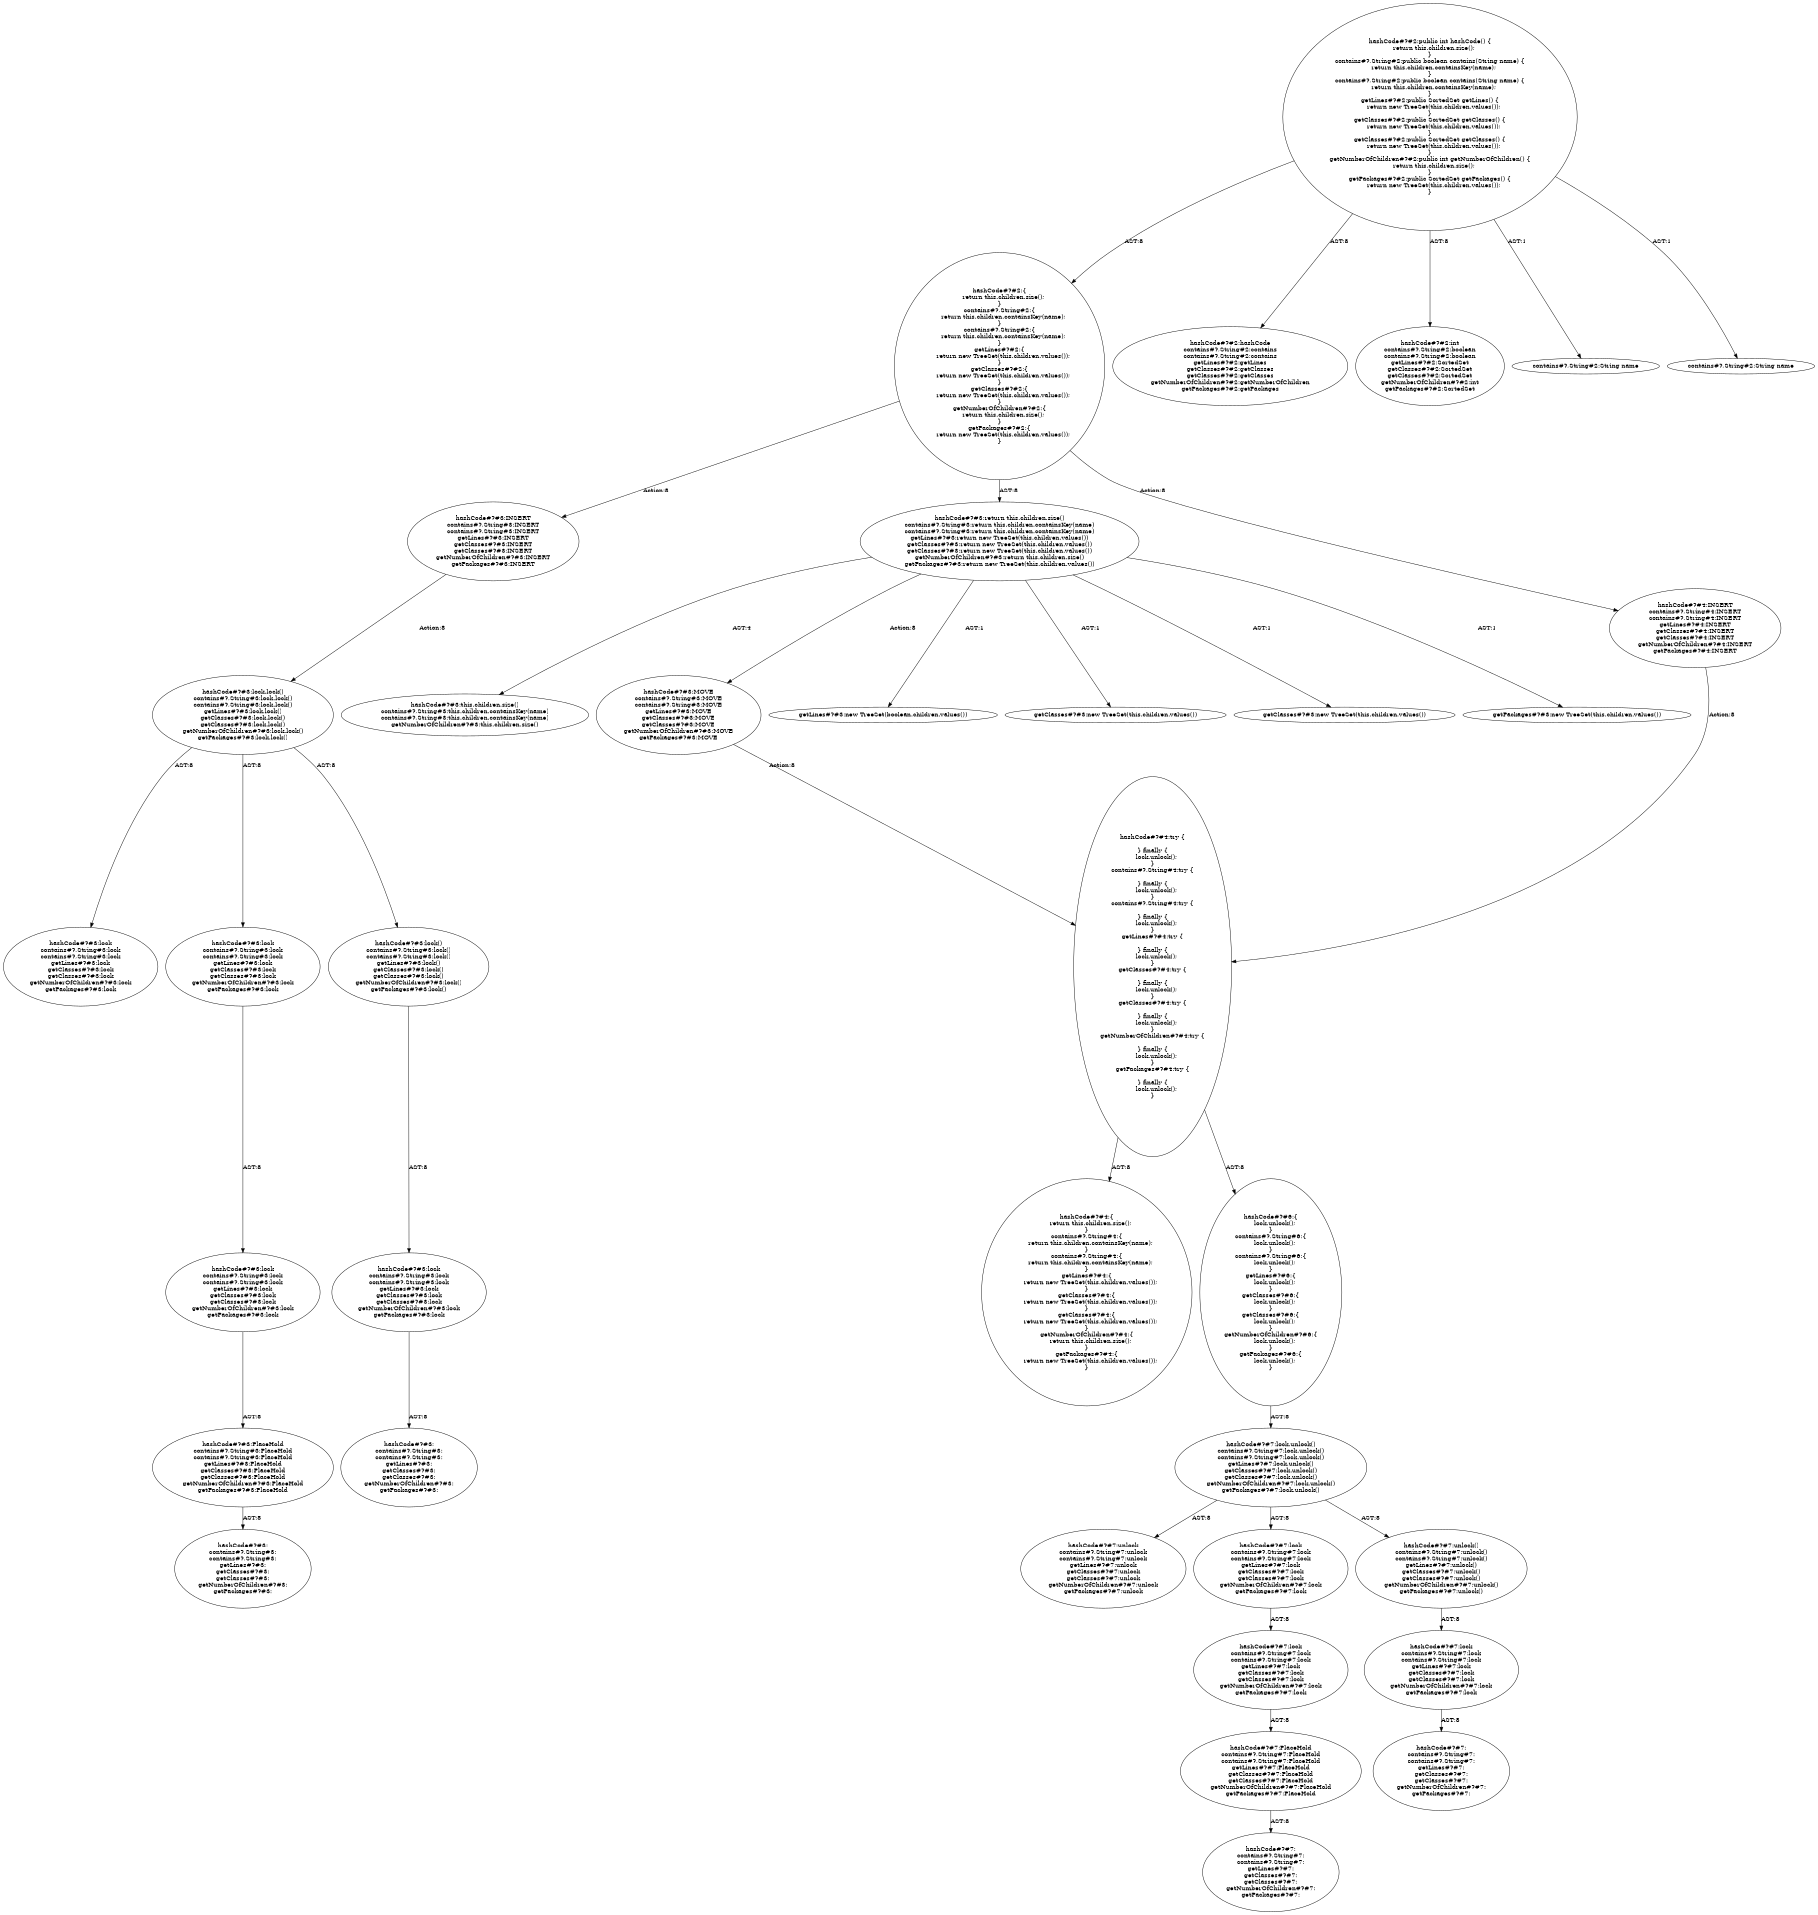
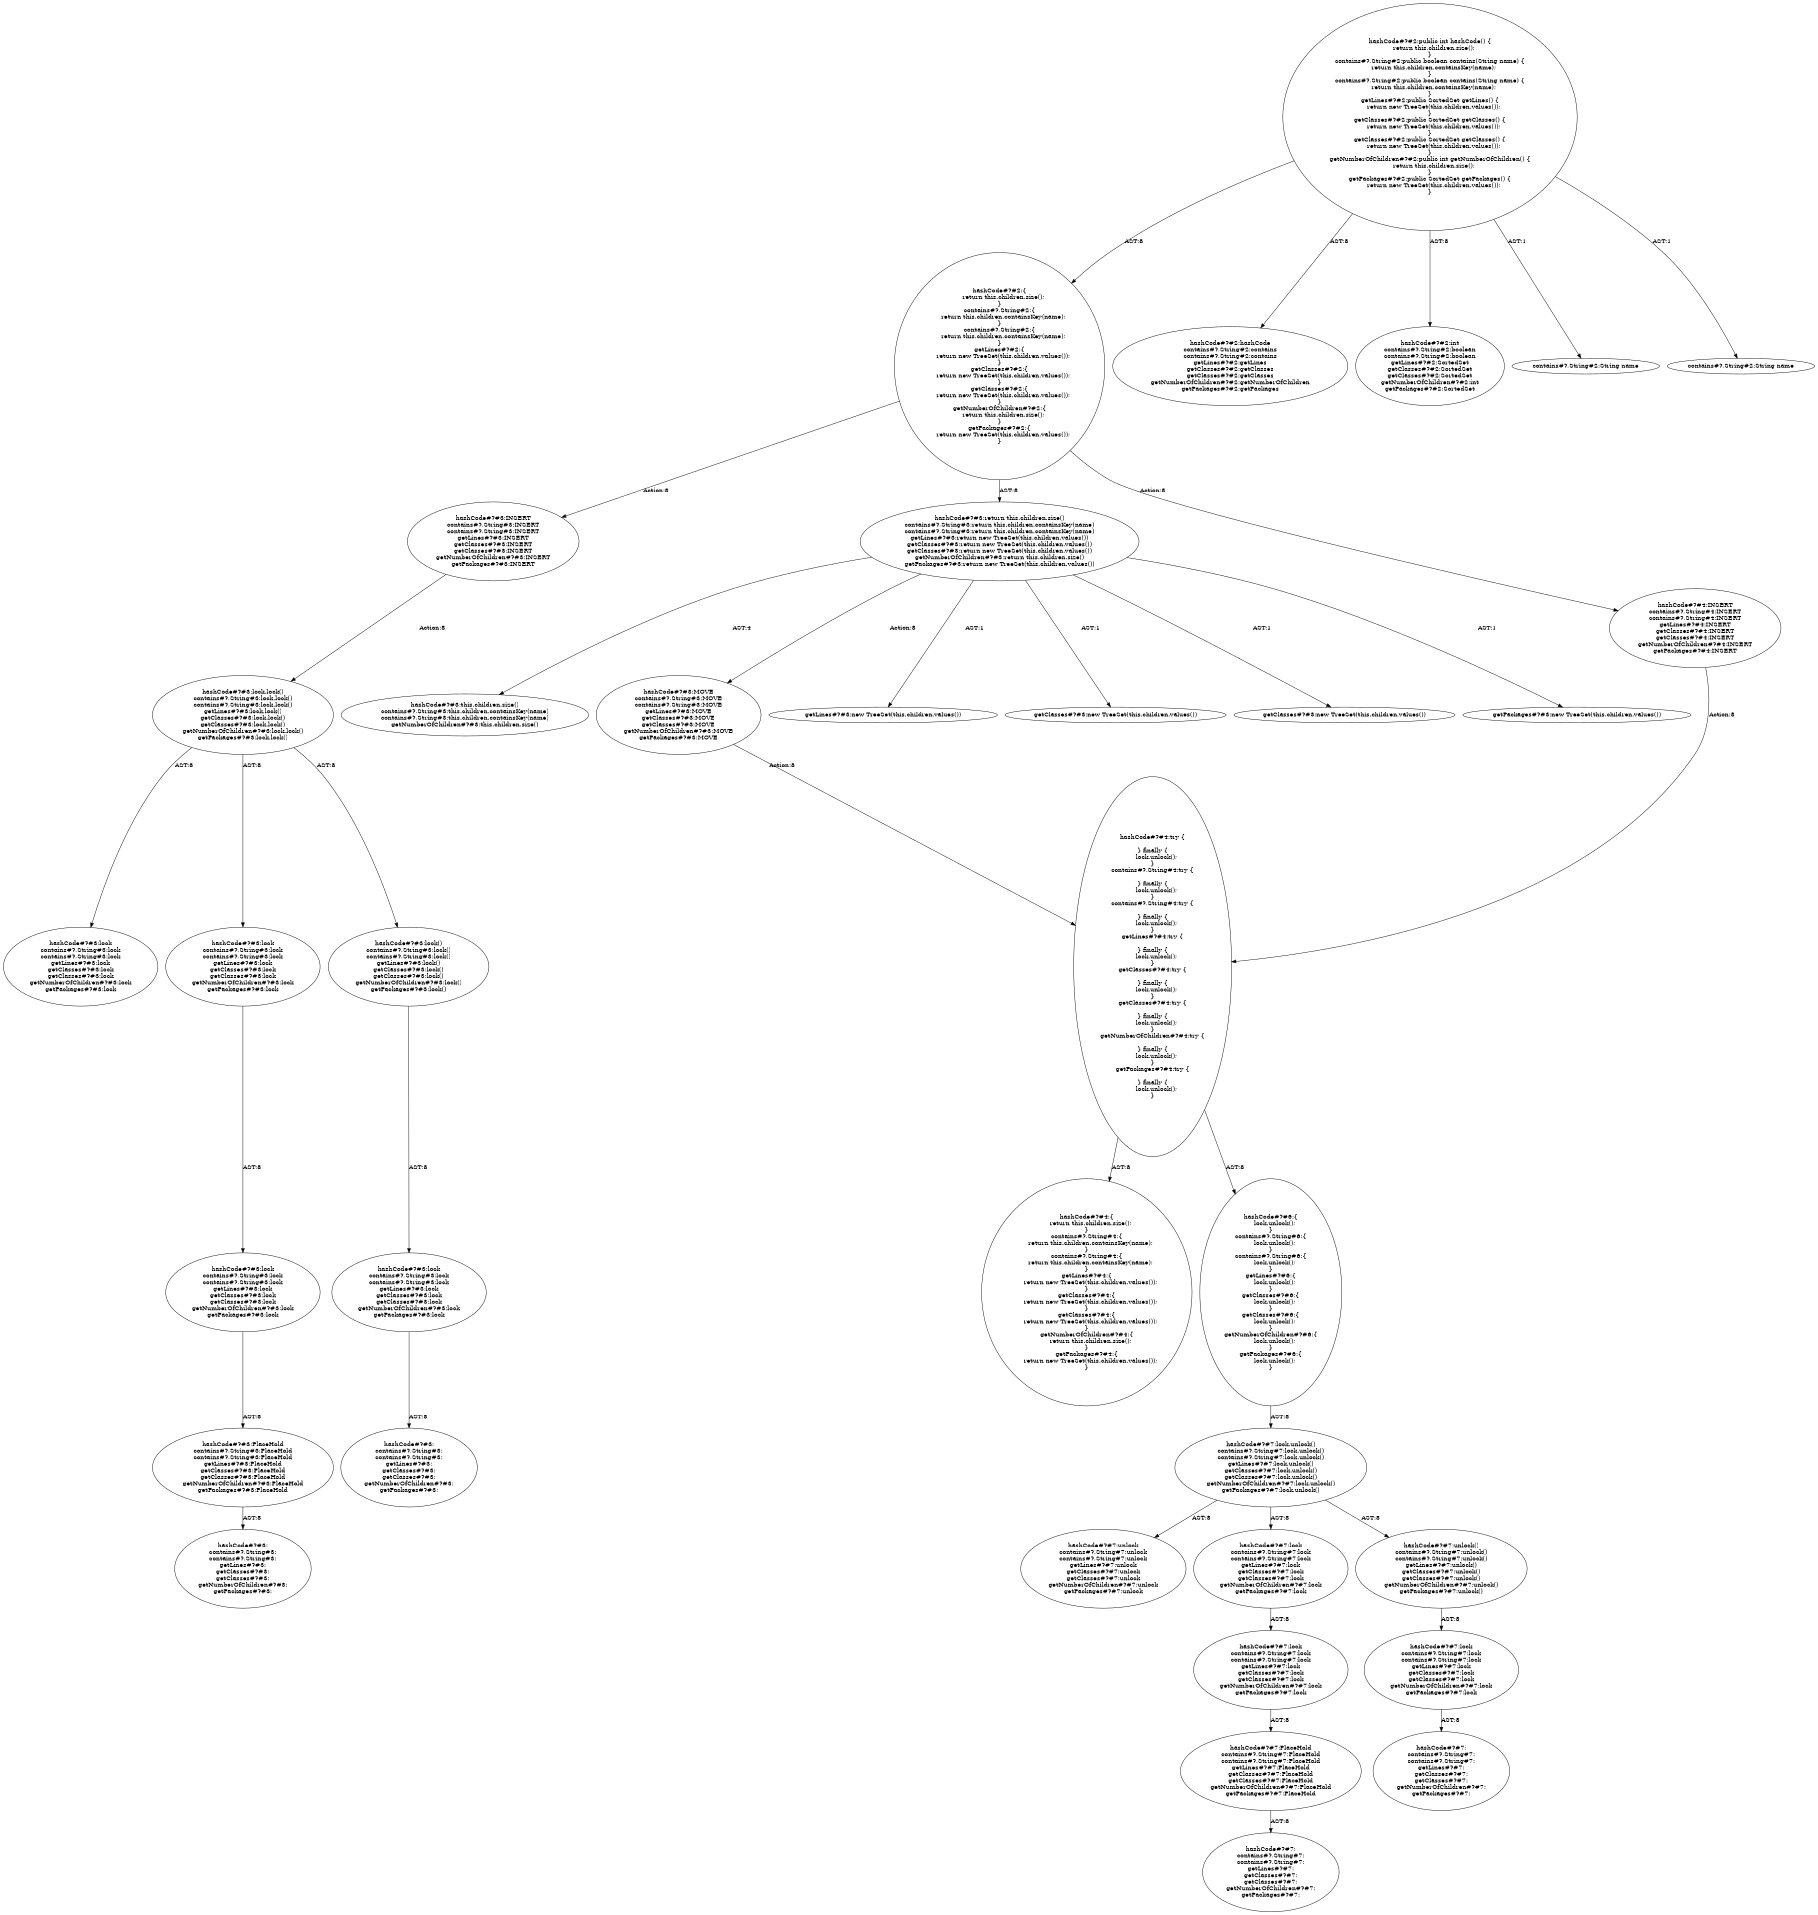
node "getLines#?#3:new TreeSet(boolean.children.values())": label "getLines#?#3:new TreeSet(boolean.children.values())" -> "getLines#?#3:new TreeSet(this.children.values())"
